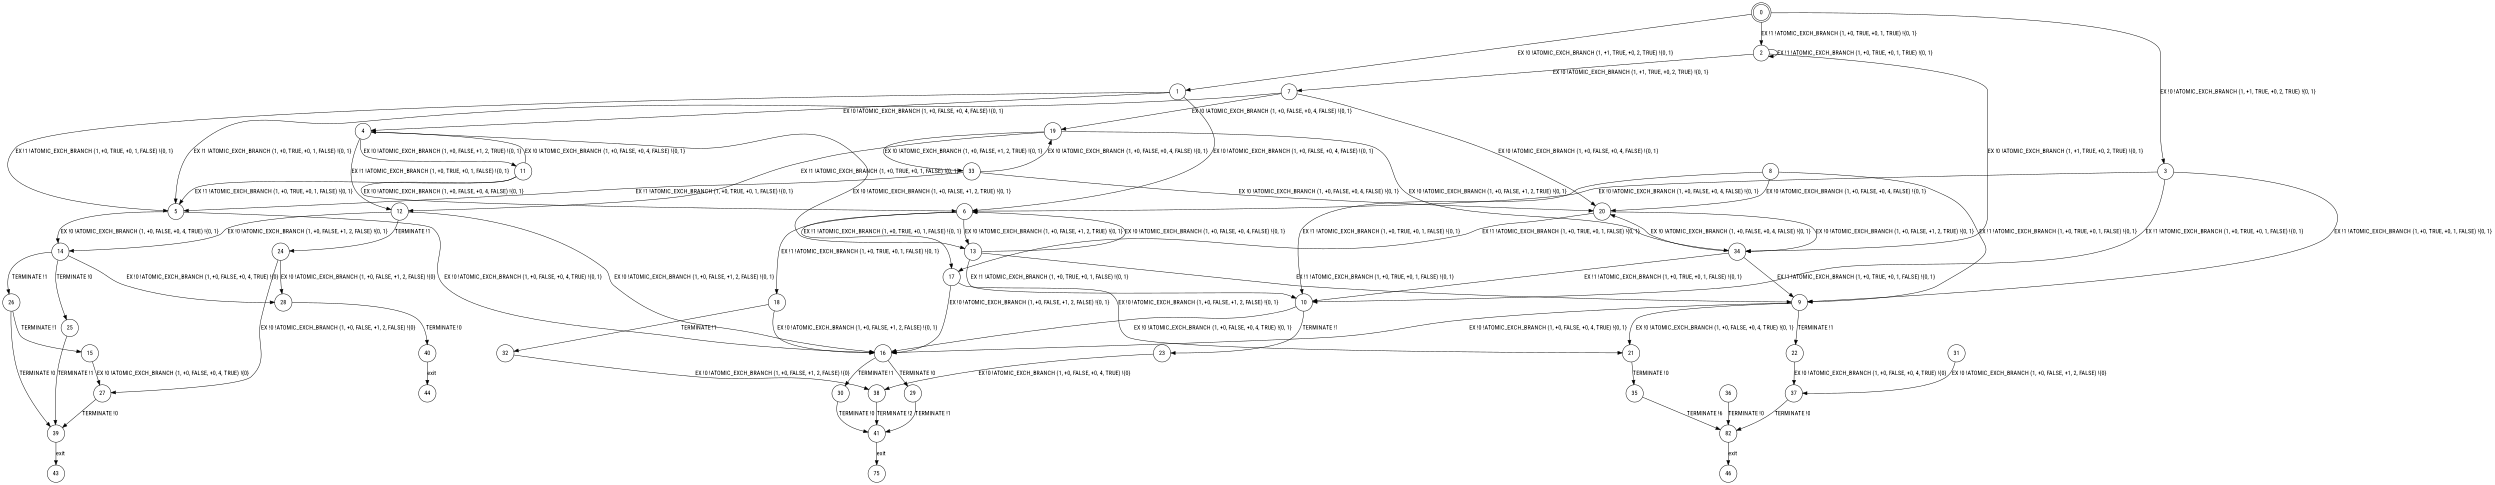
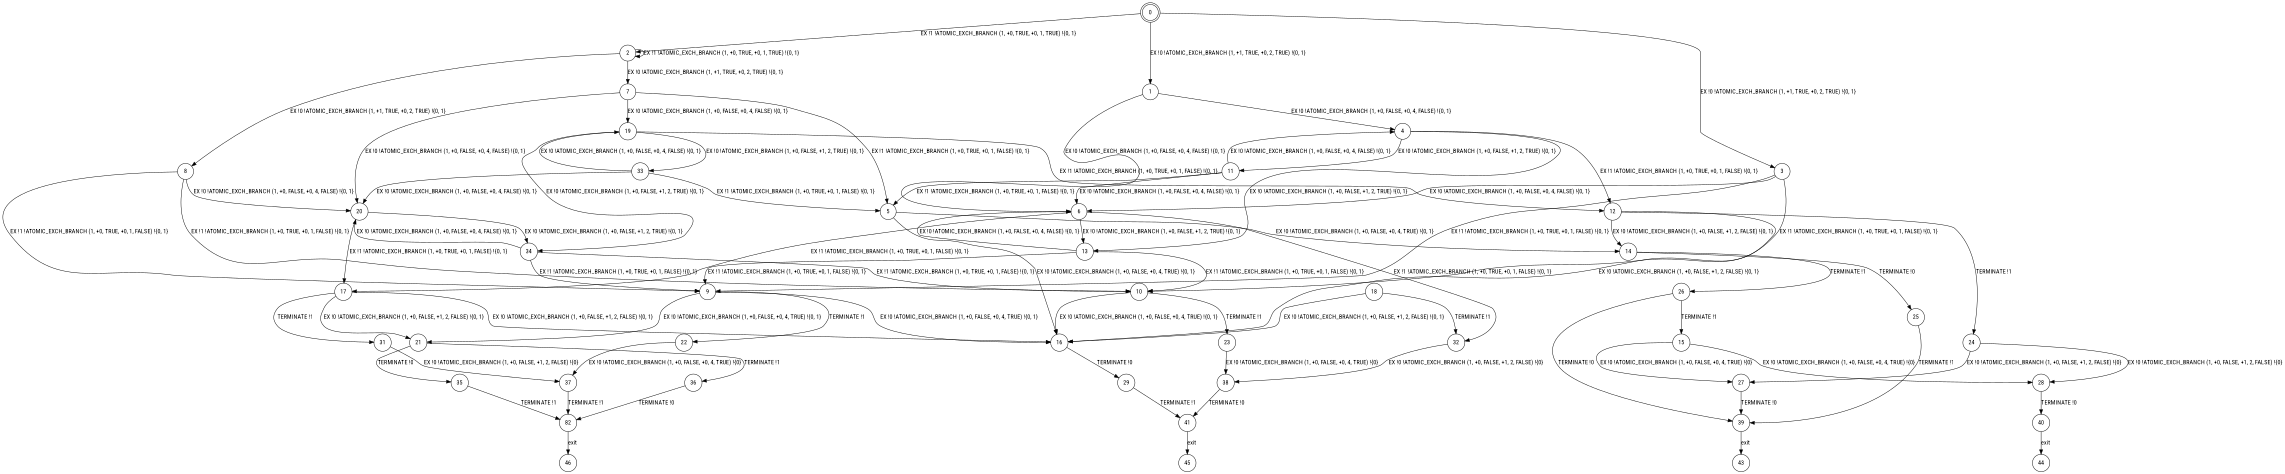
edge "1" -> "5": removed, label "EX !1 !ATOMIC_EXCH_BRANCH (1, +0, TRUE, +0, 1, FALSE) !{0, 1}"
edge "2" -> "34": now "2" -> "8"
edge "6" -> "18": now "6" -> "32"
edge "14" -> "28": now "15" -> "28"
edge "17" -> "31": added, label "TERMINATE !1"
edge "21" -> "36": added, label "TERMINATE !1"
node "30": removed
edge "38" -> "41": label "TERMINATE !2" -> "TERMINATE !0"
edge "35" -> "82": label "TERMINATE !6" -> "TERMINATE !1"
edge "37" -> "82": label "TERMINATE !0" -> "TERMINATE !1"
node "75": label "75" -> "45"
